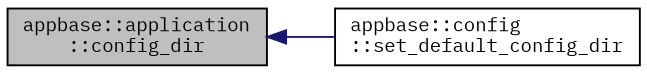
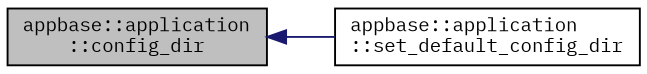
node "appbase::config ::set_default_config_dir": label "appbase::config ::set_default_config_dir" -> "appbase::application ::set_default_config_dir"
